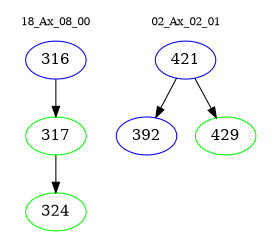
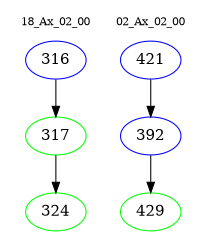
cluster "18_Ax_08_00": label "18_Ax_08_00" -> "18_Ax_02_00"
cluster "02_Ax_02_01": label "02_Ax_02_01" -> "02_Ax_02_00"
edge "421" -> "429": now "392" -> "429"
